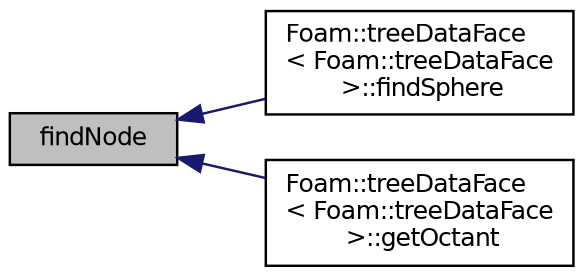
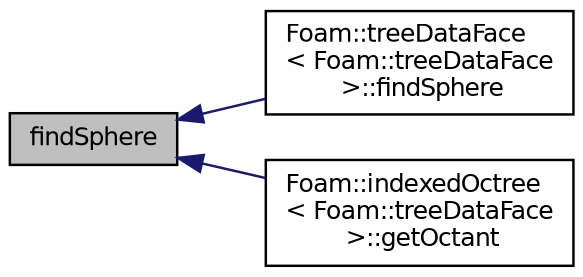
node "findNode": label "findNode" -> "findSphere"
node "Foam::treeDataFace < Foam::treeDataFace >::getOctant": label "Foam::treeDataFace < Foam::treeDataFace >::getOctant" -> "Foam::indexedOctree < Foam::treeDataFace >::getOctant"
